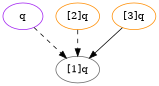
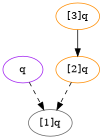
edge "[3]q" -> "[1]q": now "[3]q" -> "[2]q"
